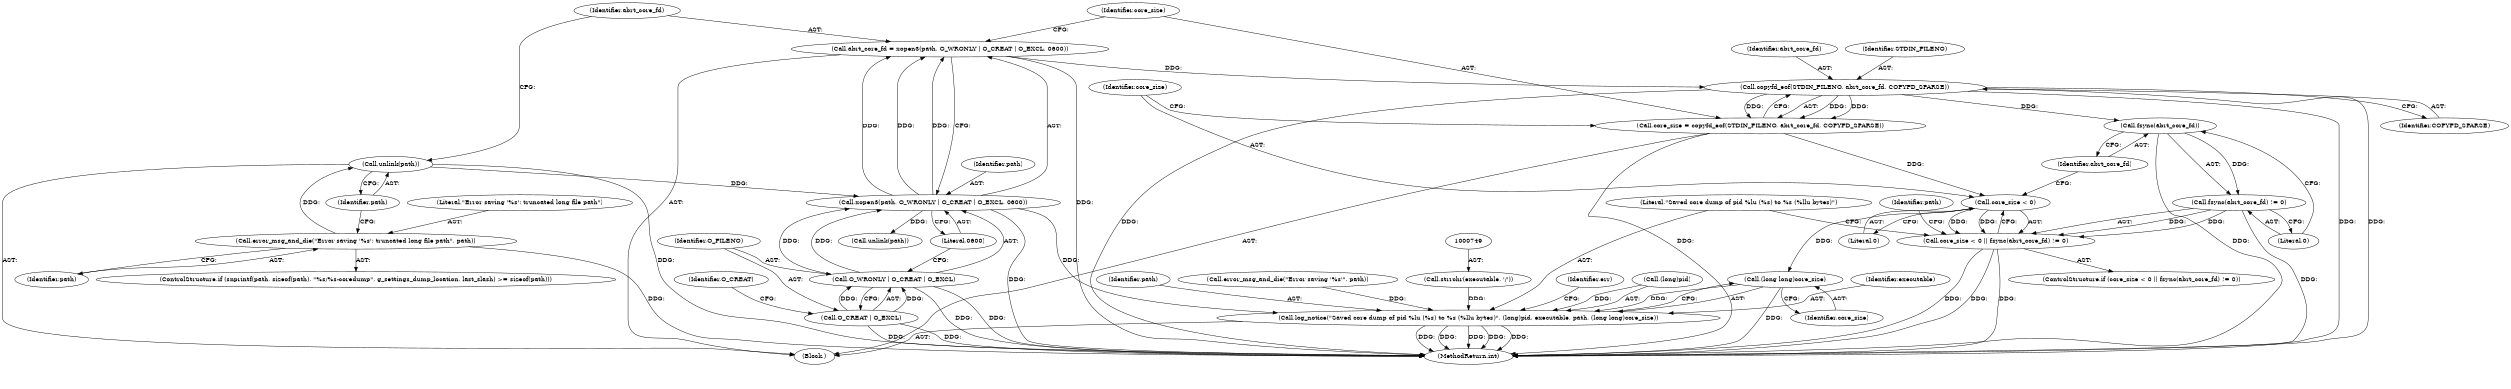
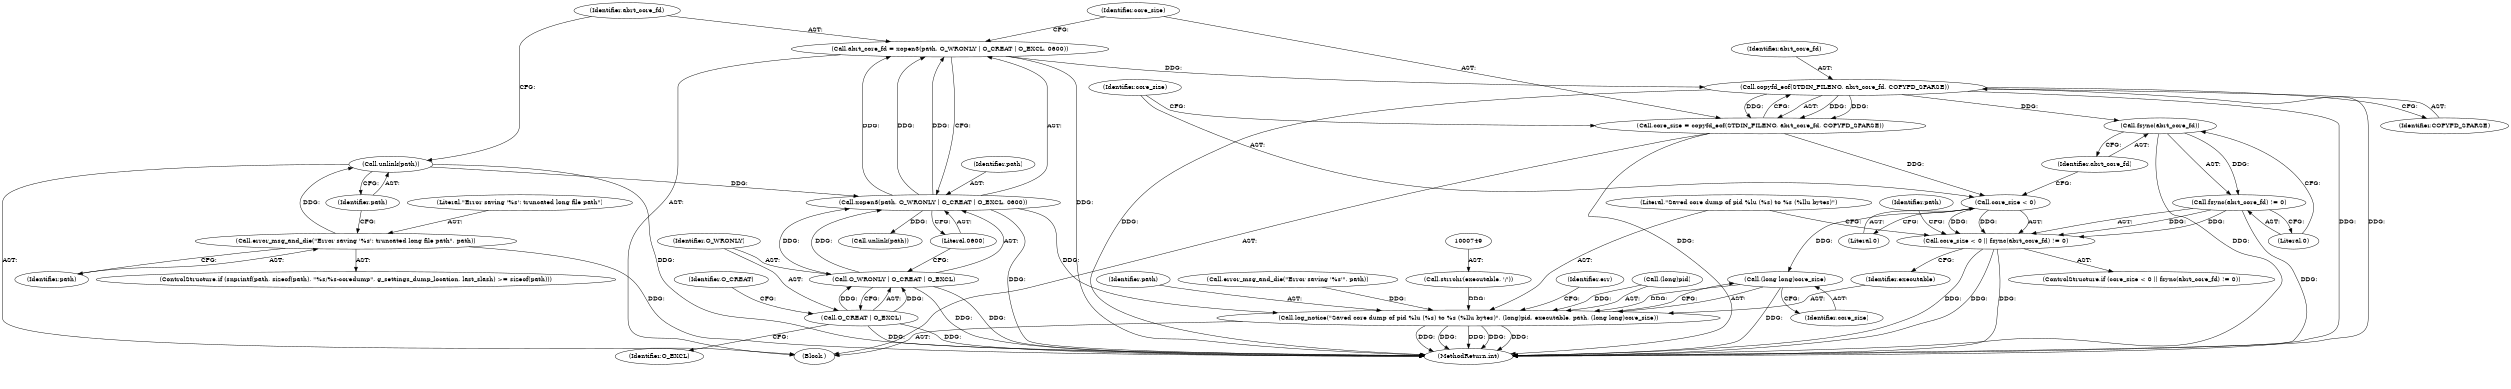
node "(Identifier,STDIN_FILENO)": removed
edge "(Call,core_size < 0 || fsync(abrt_core_fd) != 0)" -> "(Call,core_size < 0)": now "(Call,core_size < 0 || fsync(abrt_core_fd) != 0)" -> "(Identifier,executable)"
node "(Identifier,O_FILENO)": label "(Identifier,O_FILENO)" -> "(Identifier,O_WRONLY)"
node "(Identifier,O_EXCL)": added
